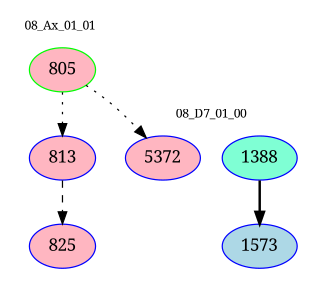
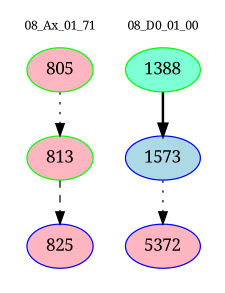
cluster "08_Ax_01_01": label "08_Ax_01_01" -> "08_Ax_01_71"
edge "805" -> "5372": now "1573" -> "5372"
cluster "08_D7_01_00": label "08_D7_01_00" -> "08_D0_01_00"
node "813": color blue -> green
node "1388": color blue -> green
